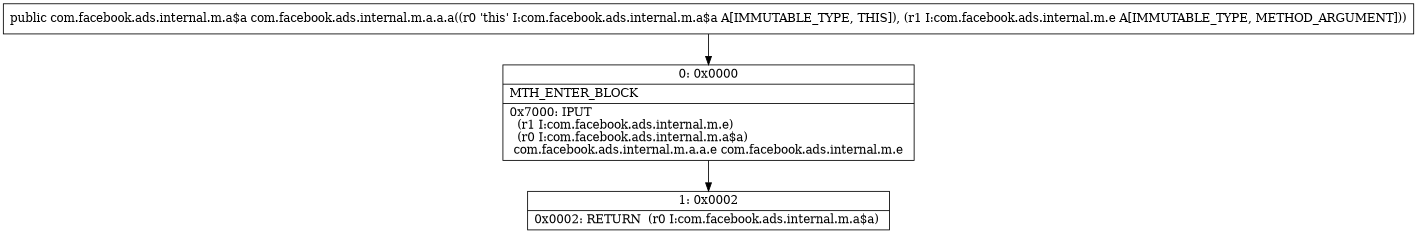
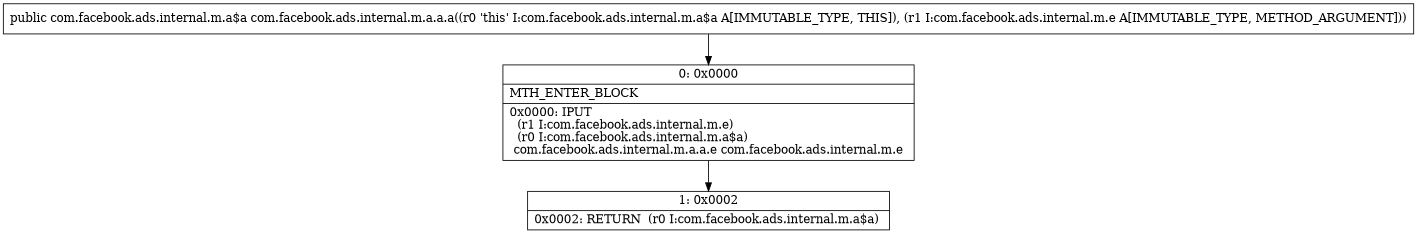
node "0: 0x0000": text "0x7000: IPUT" -> "0x0000: IPUT"
